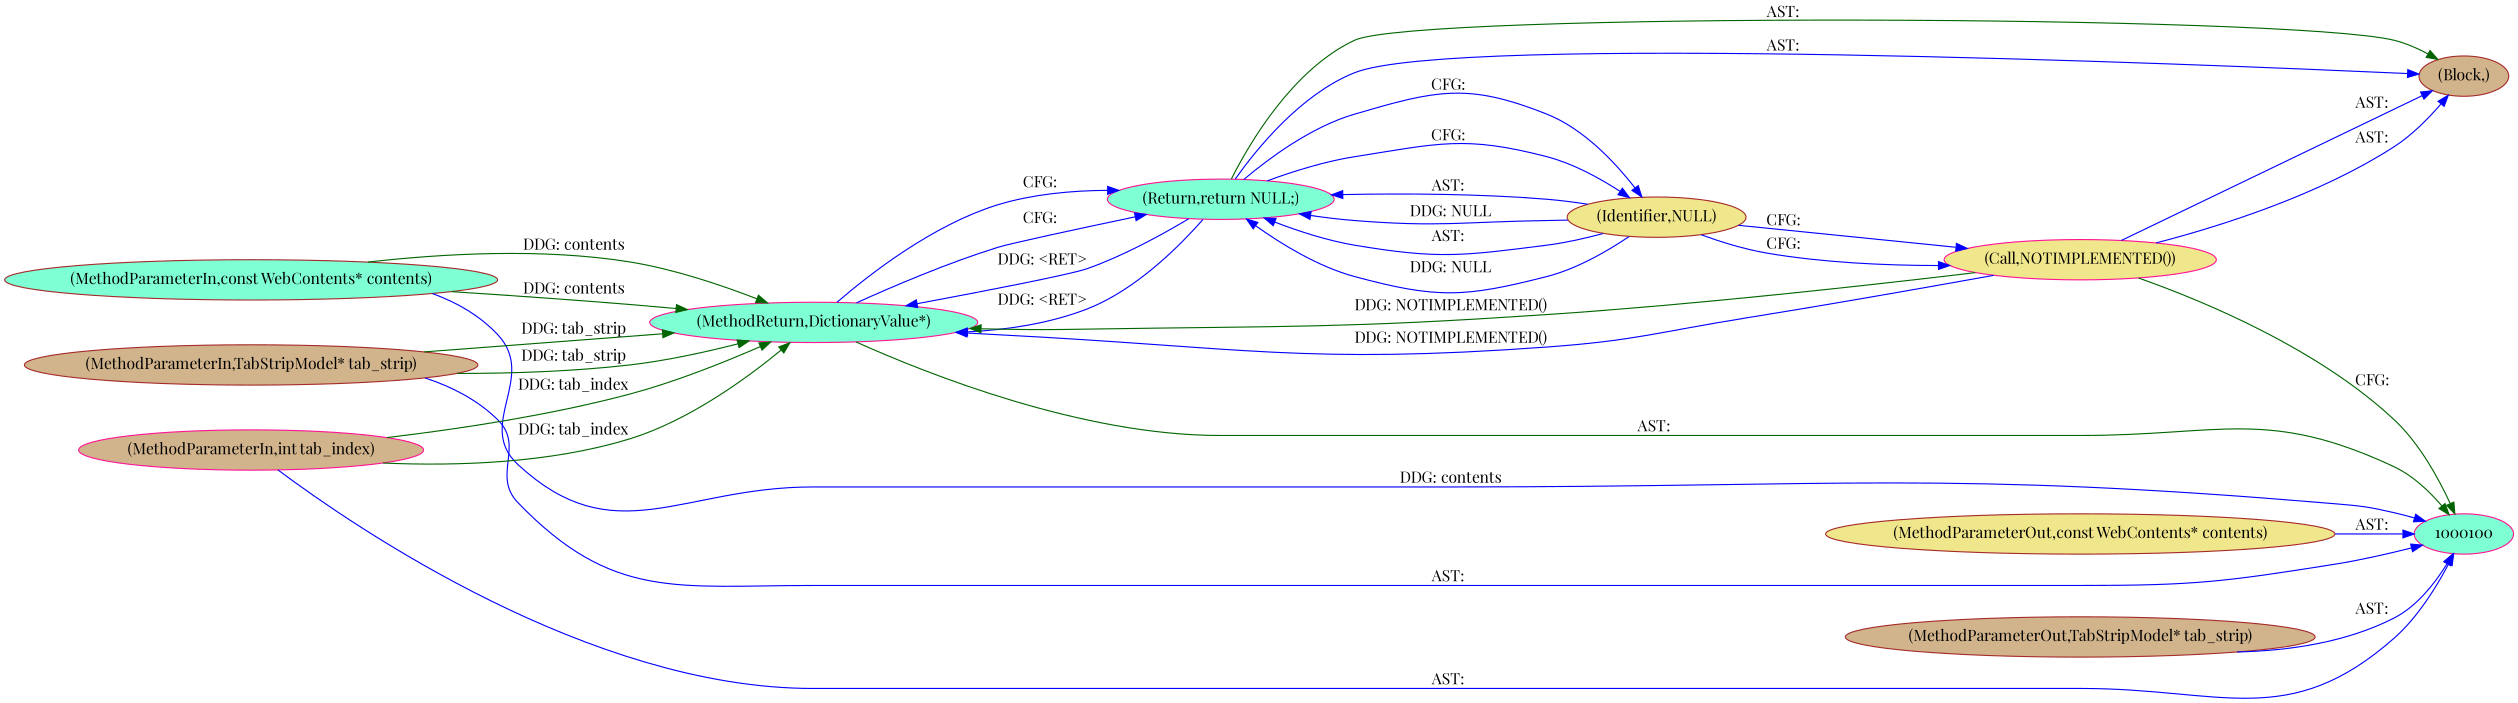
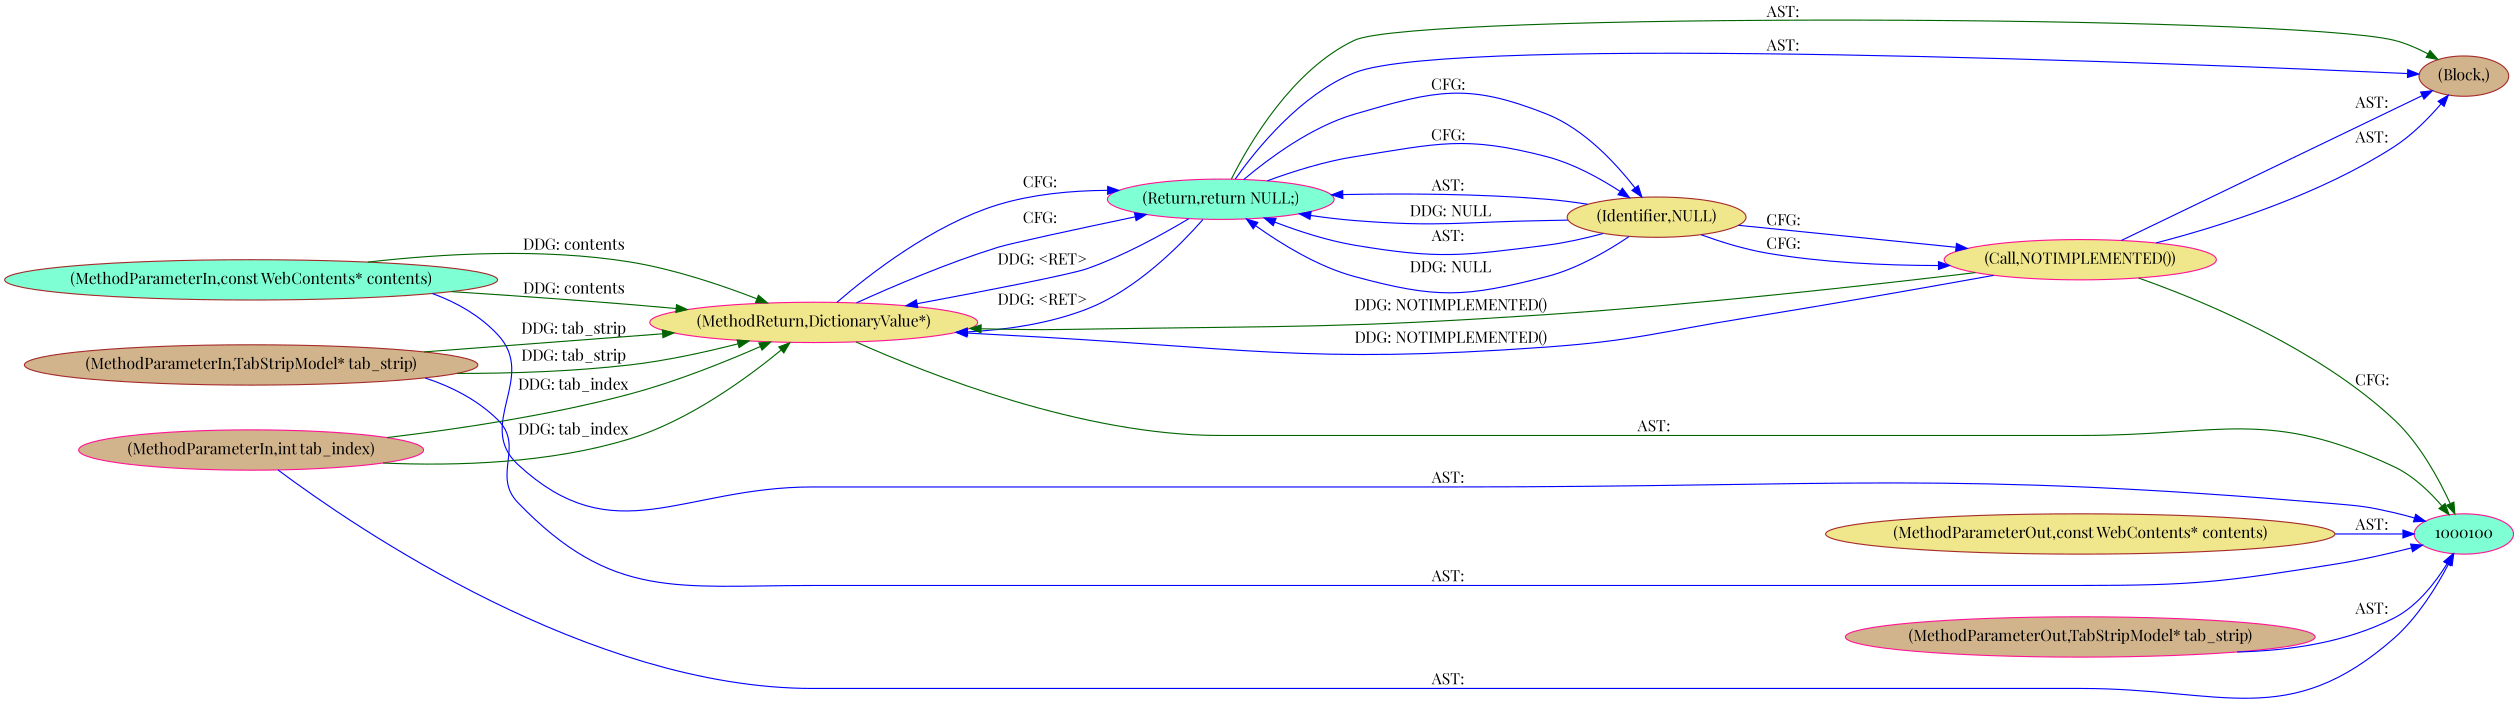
node "(MethodReturn,DictionaryValue*)": fillcolor aquamarine -> khaki
edge "(MethodParameterIn,const WebContents* contents)" -> "1000100": label "DDG: contents" -> "AST: "
node "(MethodParameterOut,TabStripModel* tab_strip)": color brown -> deeppink
